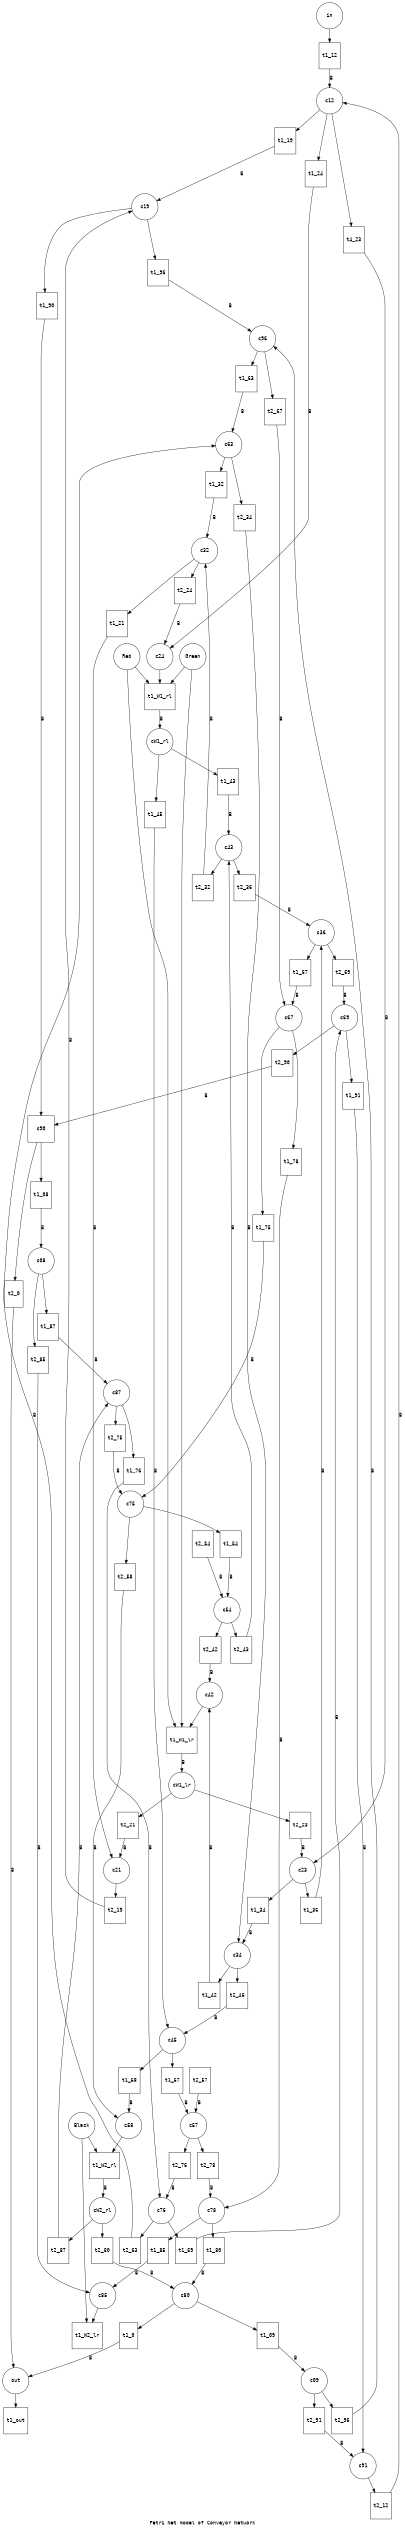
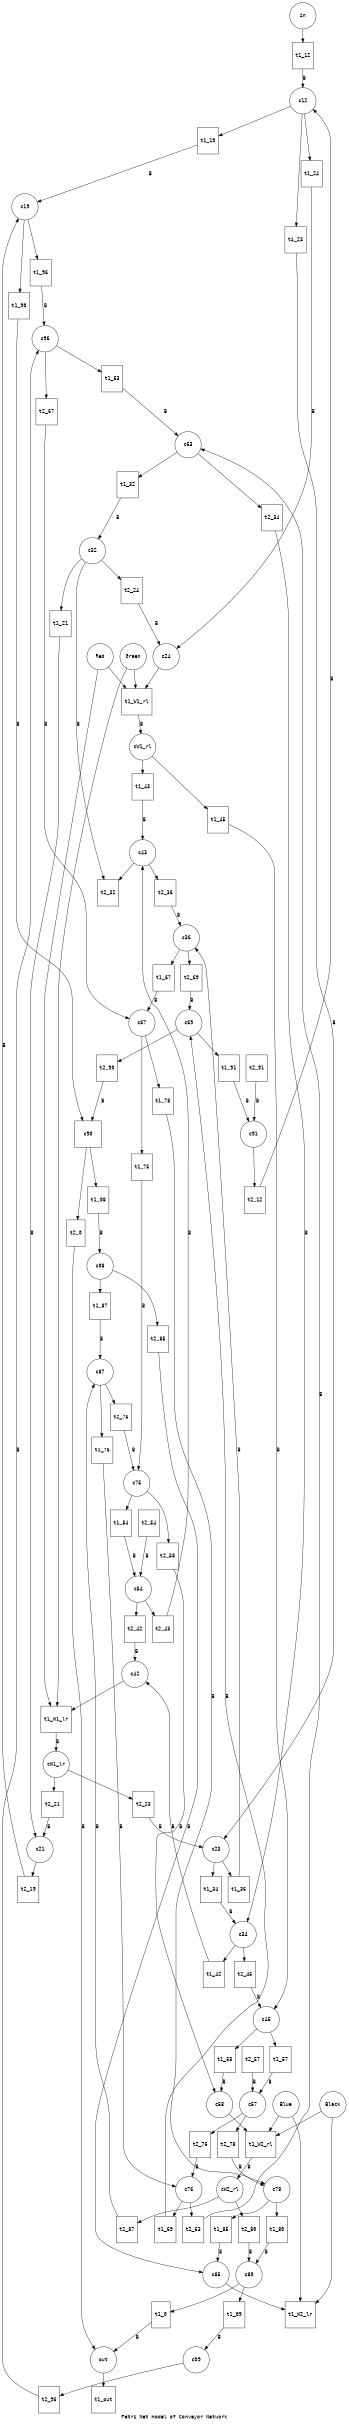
edge "t2_32" -> "c32": reversed
node "Blue": added
edge "c09" -> "t2_91": removed
